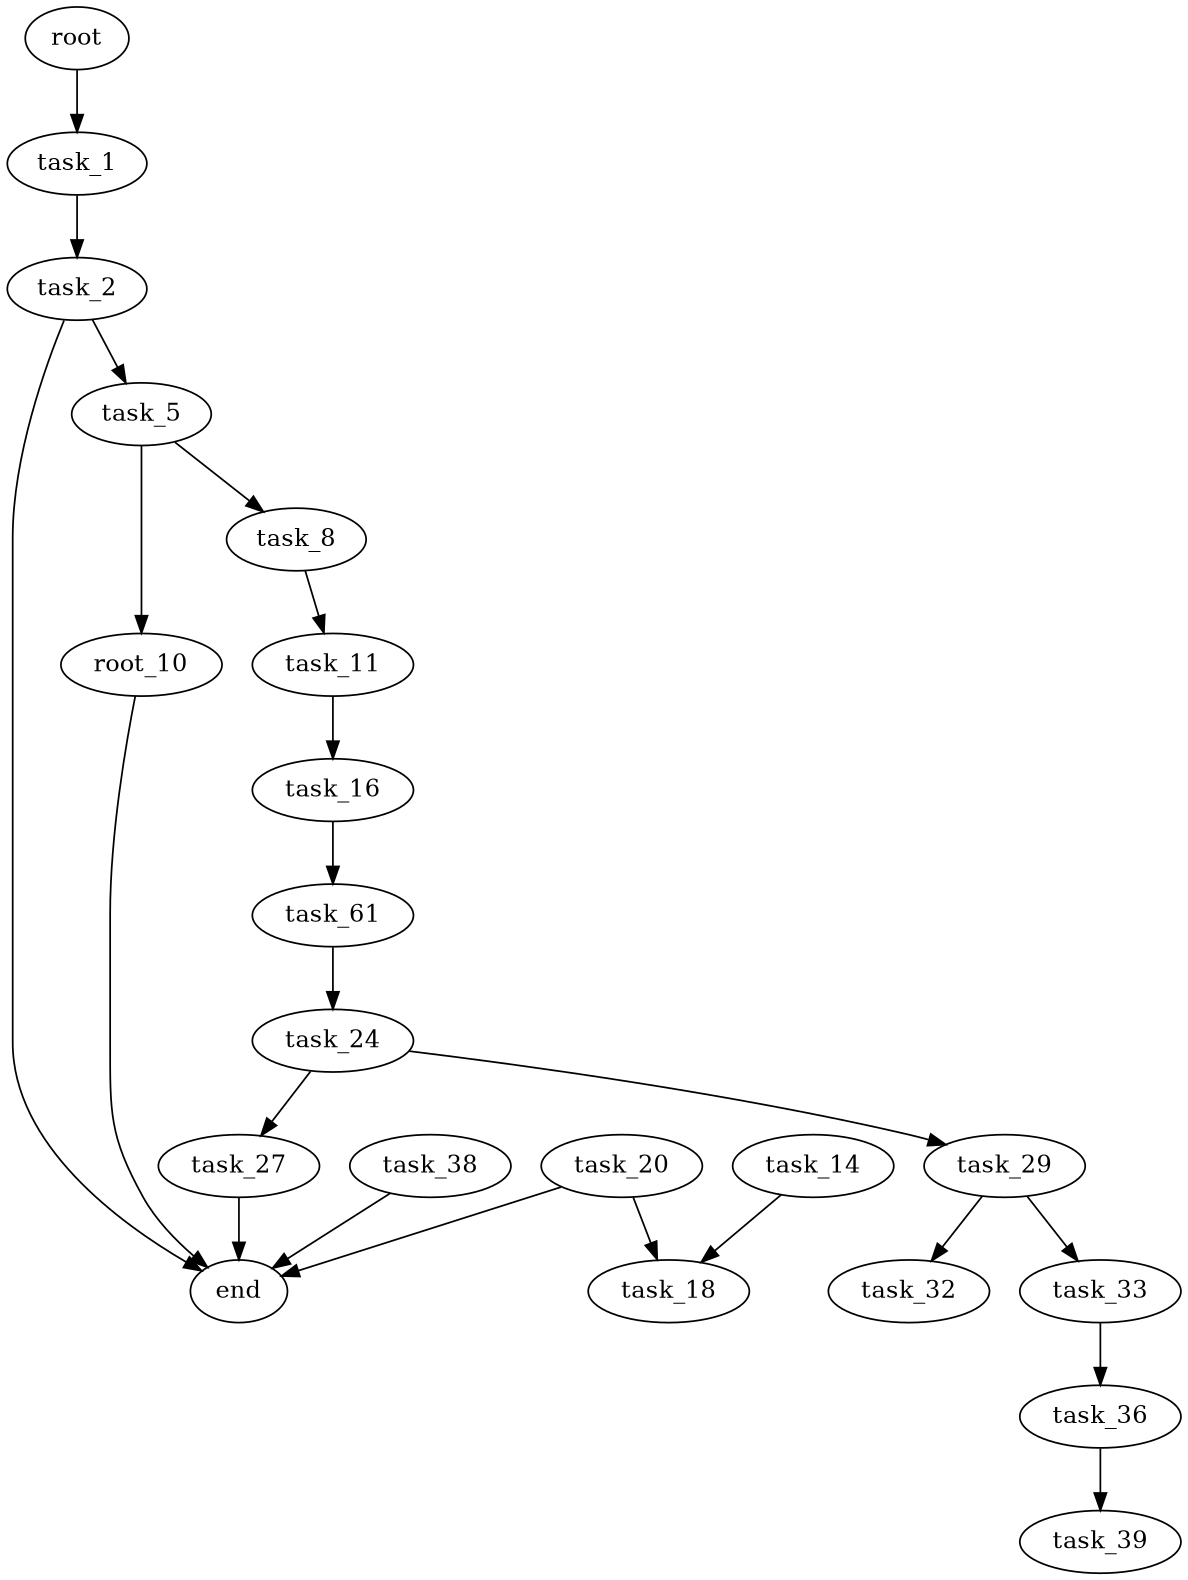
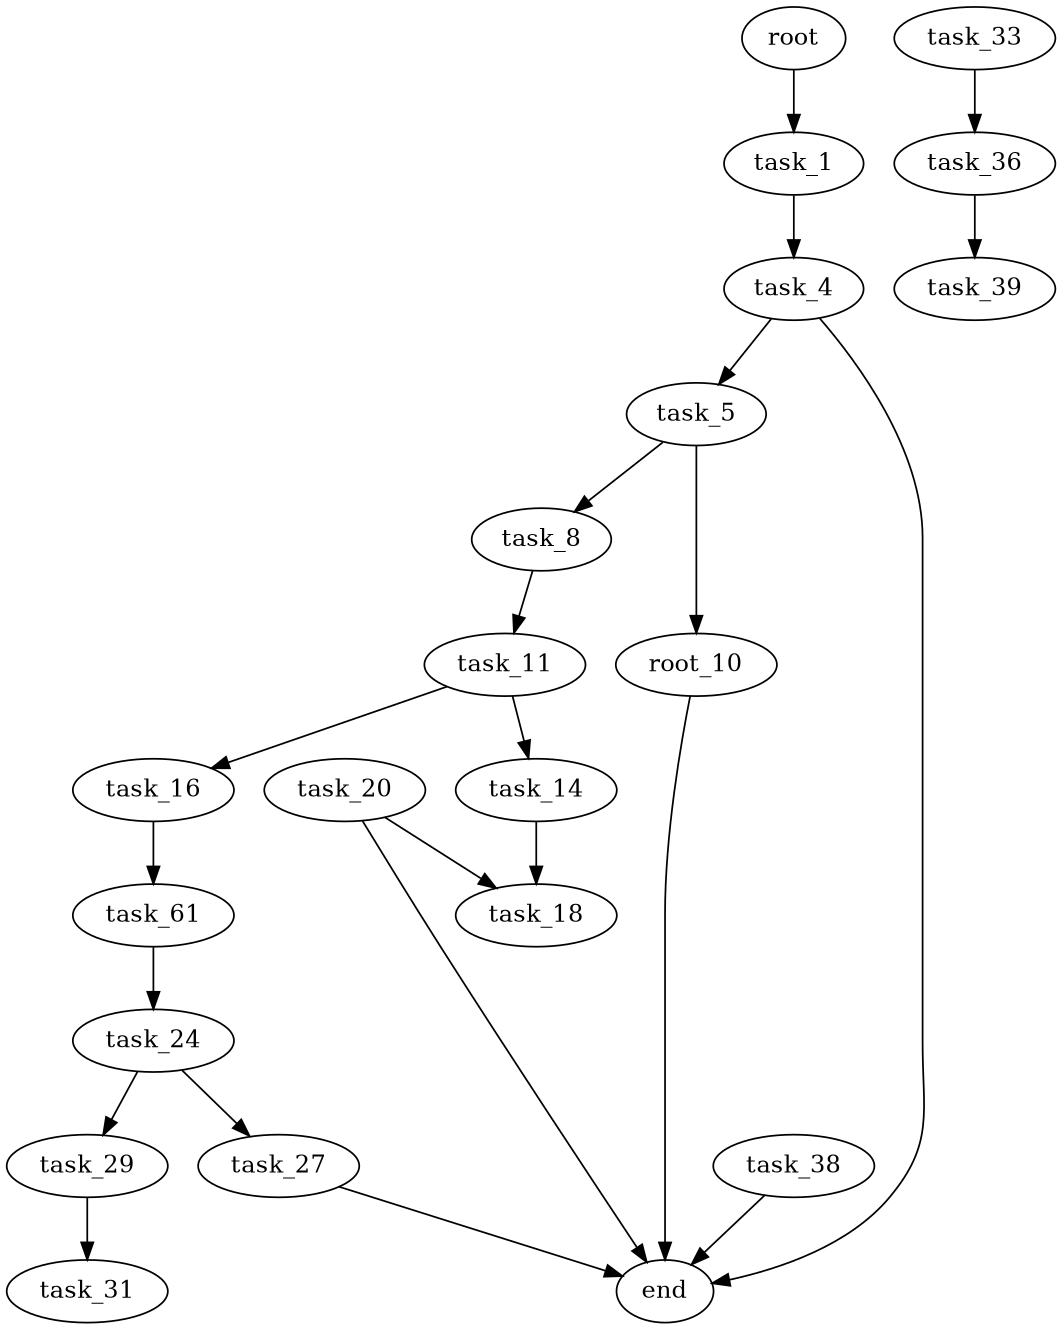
node "task_2": label "task_2" -> "task_4"
edge "task_11" -> "task_14": added
edge "task_29" -> "task_33": removed
node "task_32": label "task_32" -> "task_31"
